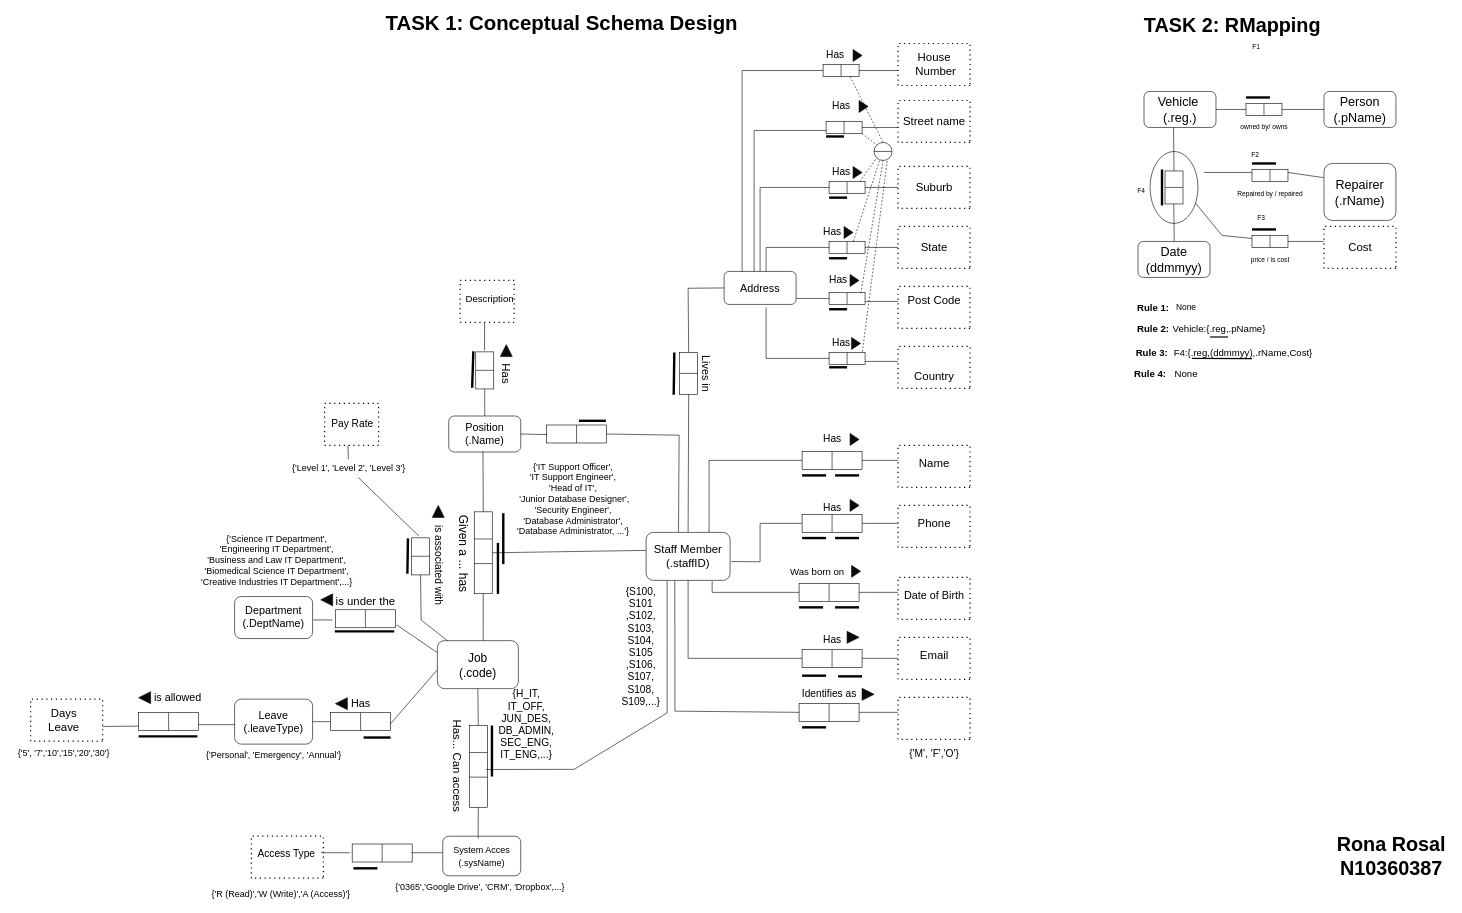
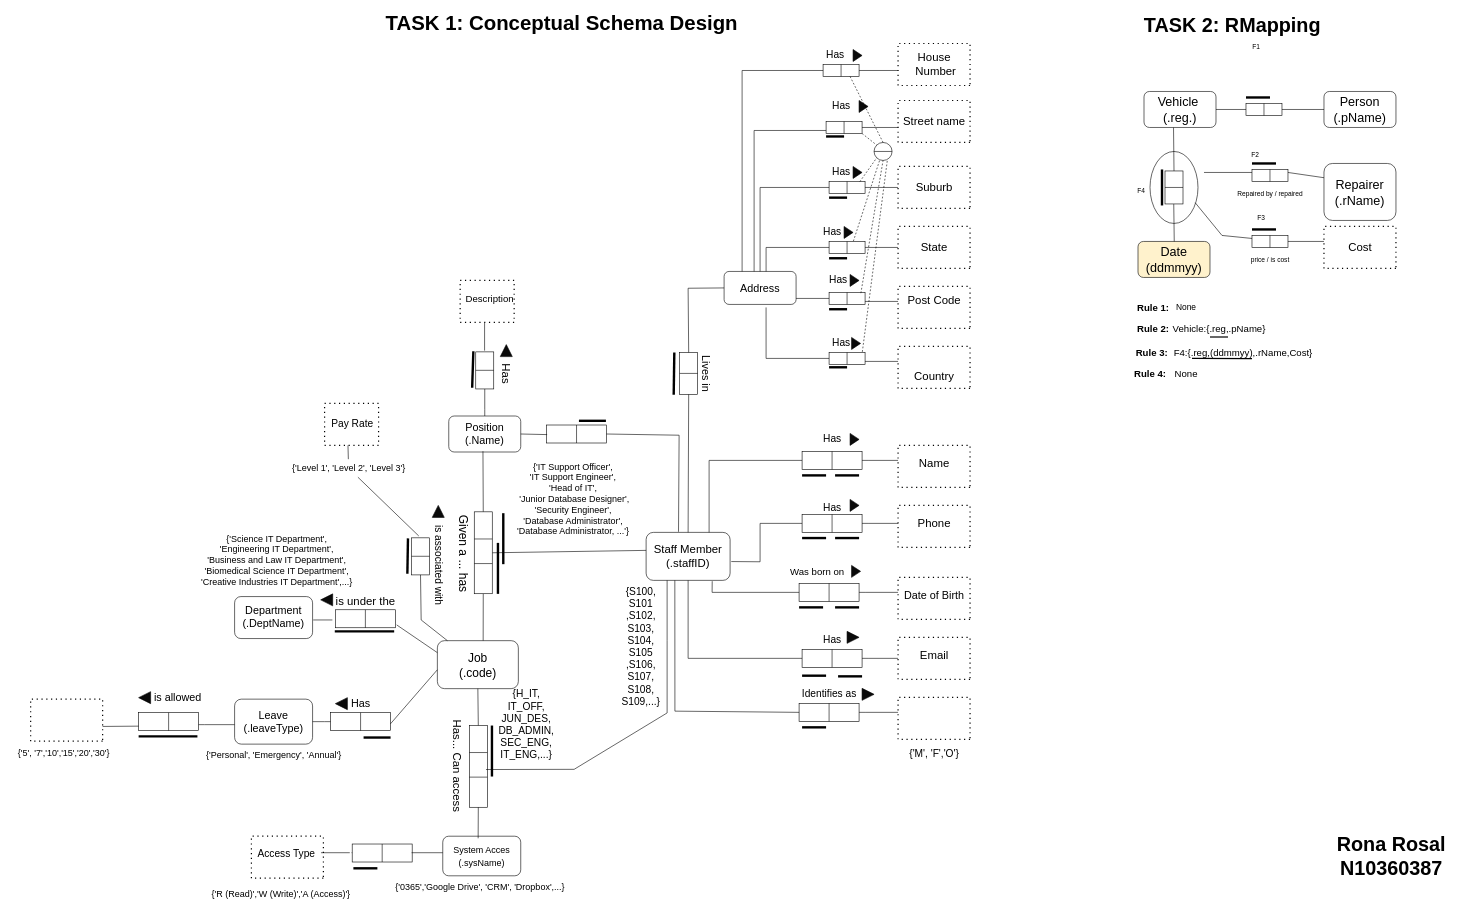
node "owned by/ owns": removed
node "Date (ddmmyy)": fillcolor #ffffff -> #fff2cc
node "Days Leave": removed
